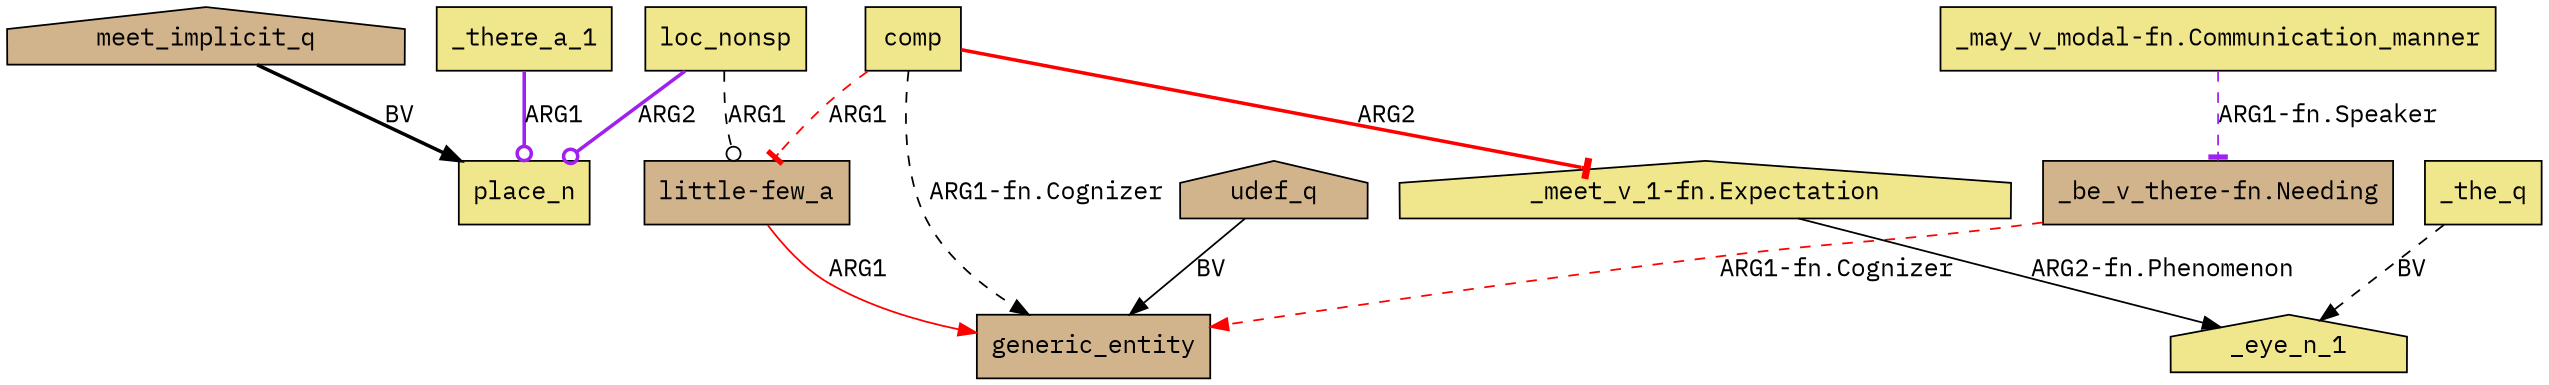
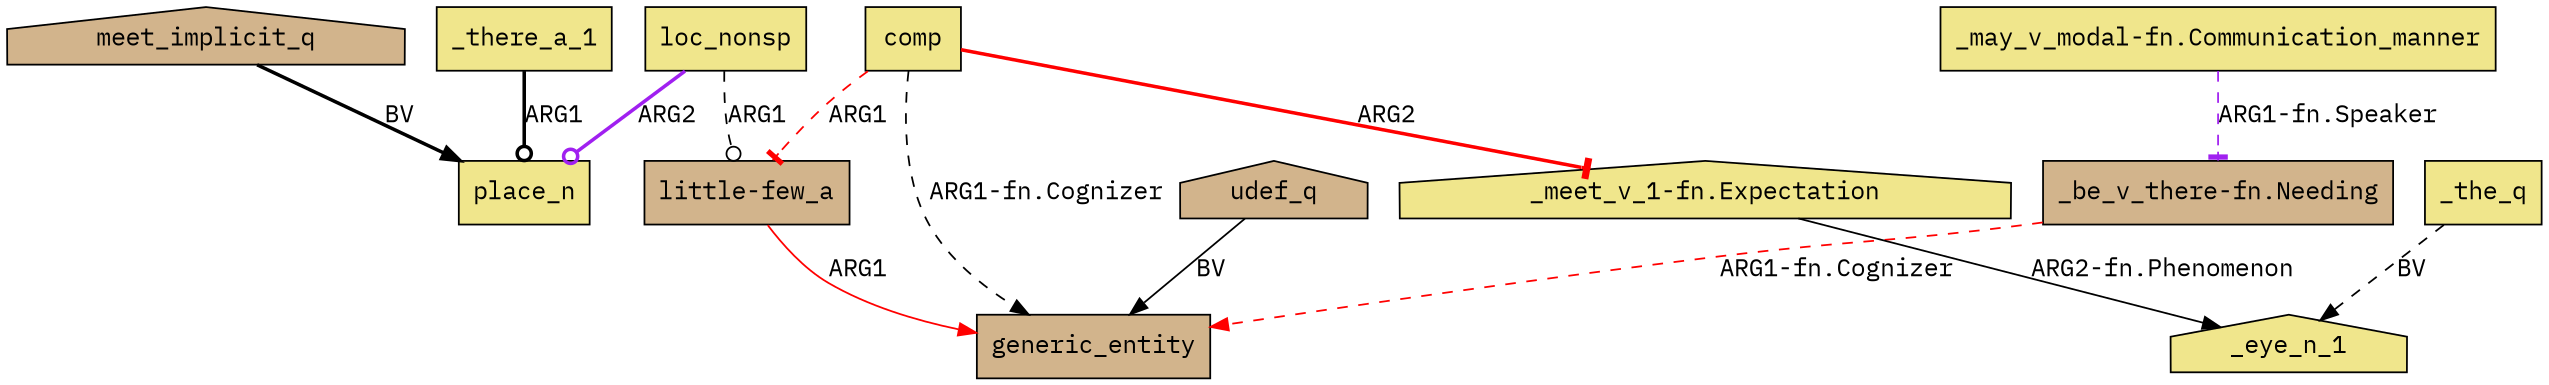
edge "_there_a_1" -> "place_n": color purple -> black
